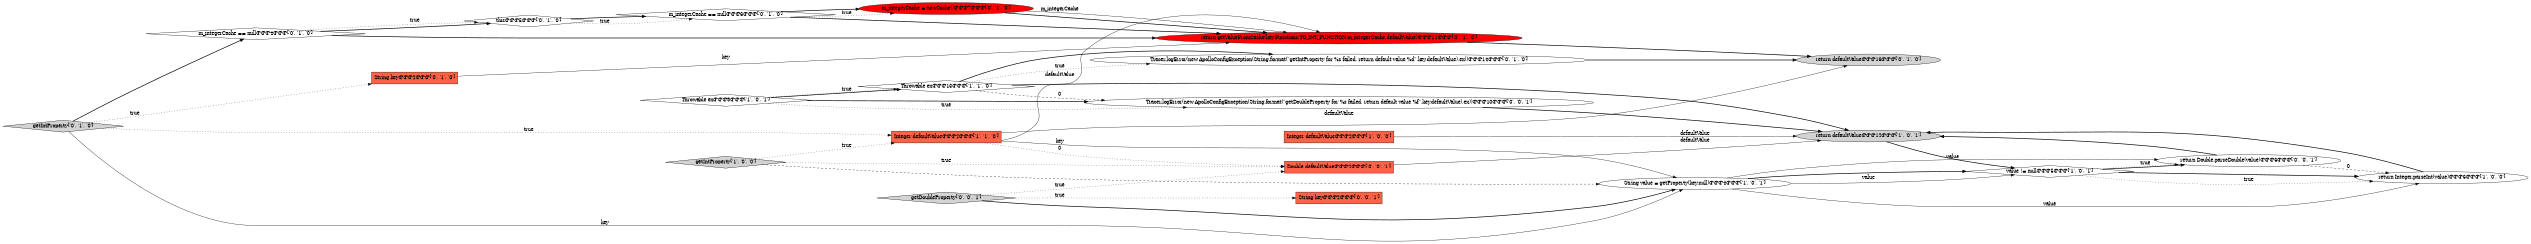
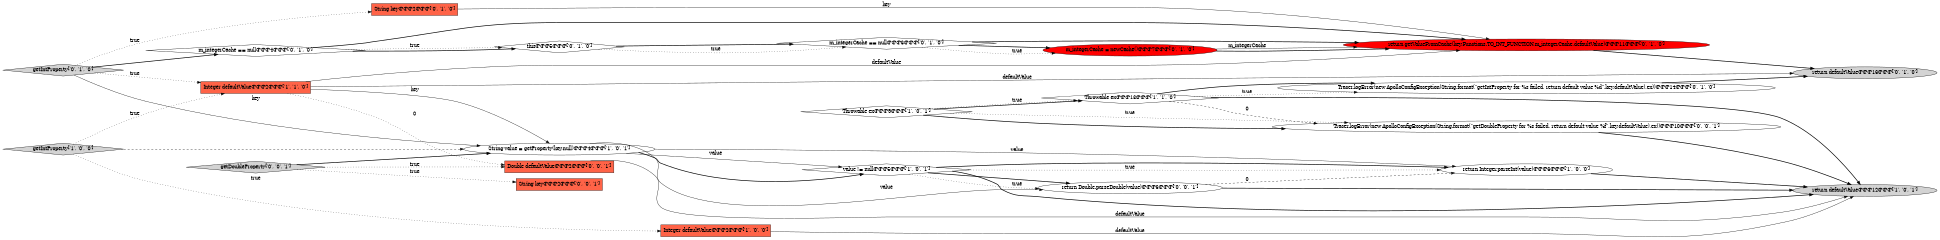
edge "return defaultValue@@@12@@@['1', '0', '1']" -> "value != null@@@5@@@['1', '0', '1']": reversed
edge "getIntProperty['1', '0', '0']" -> "Double defaultValue@@@2@@@['0', '0', '1']": now "getIntProperty['1', '0', '0']" -> "Integer defaultValue@@@2@@@['1', '0', '0']"
